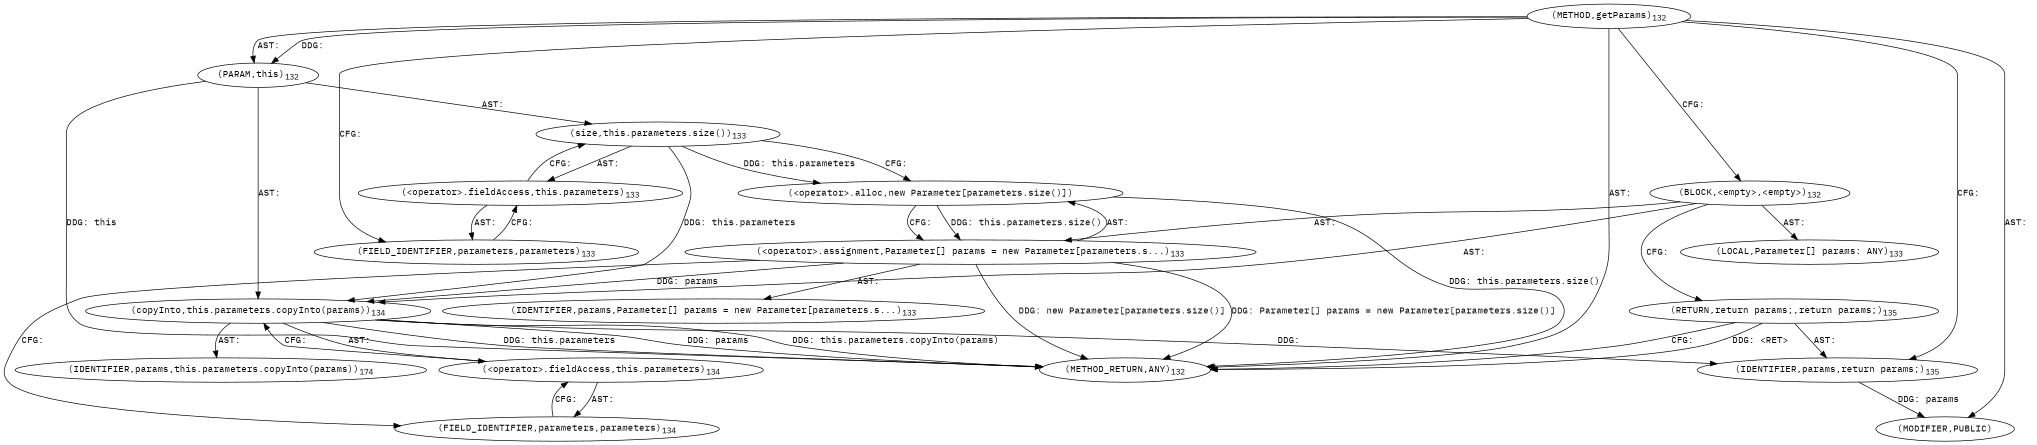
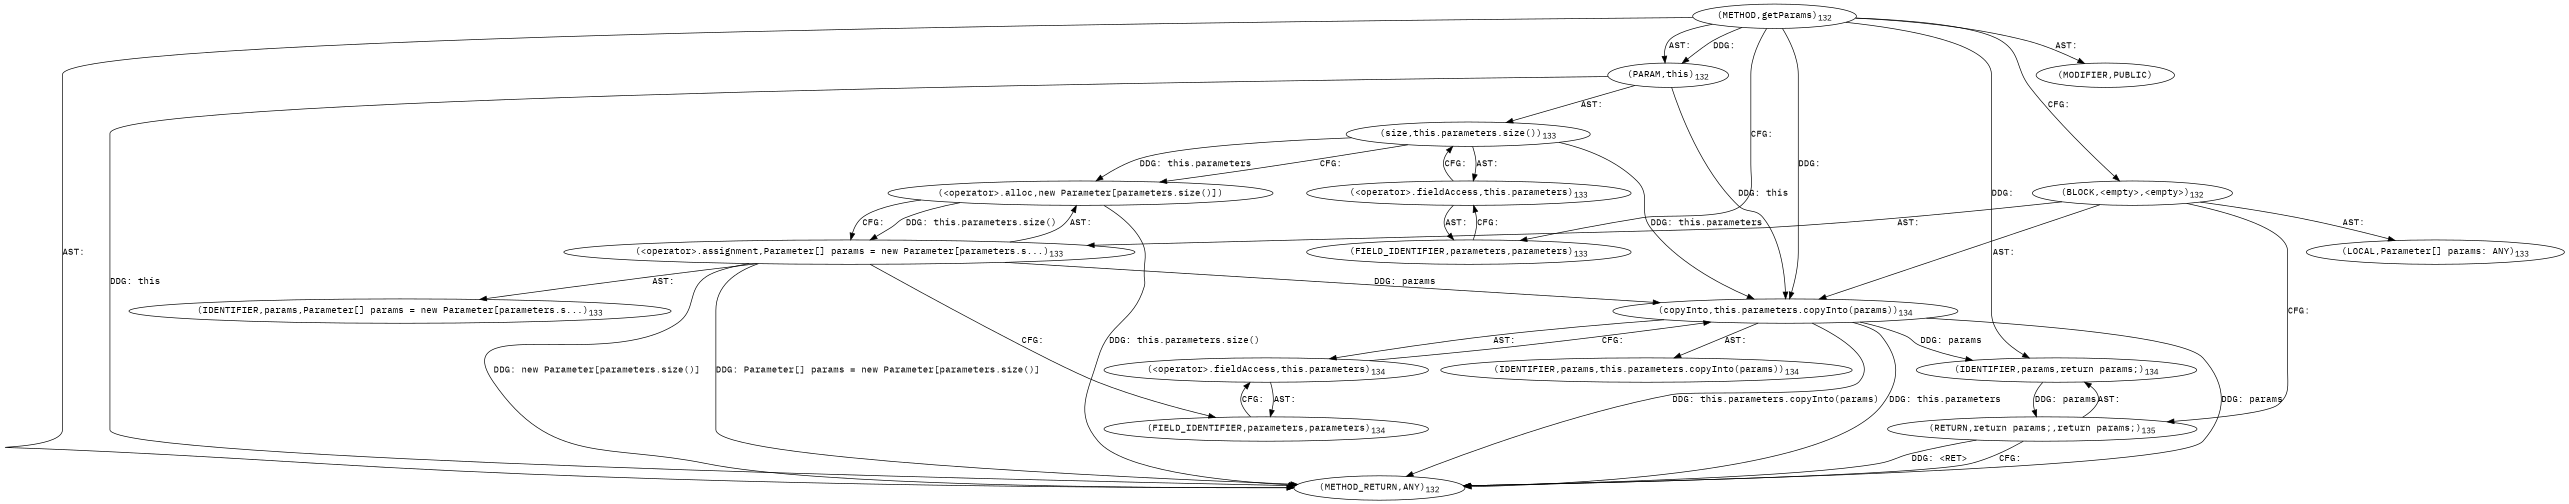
edge "(METHOD,getParams)" -> "(copyInto,this.parameters.copyInto(params))": added, label "DDG:"
edge "(PARAM,this)" -> "(copyInto,this.parameters.copyInto(params))": label "AST: " -> "DDG: this"
edge "(METHOD,getParams)" -> "(IDENTIFIER,params,return params;)": label "CFG: " -> "DDG: "
edge "(copyInto,this.parameters.copyInto(params))" -> "(IDENTIFIER,params,return params;)": label "DDG: " -> "DDG: params"
node "(IDENTIFIER,params,this.parameters.copyInto(params))": text "174" -> "134"
node "(IDENTIFIER,params,return params;)": text "135" -> "134"
edge "(IDENTIFIER,params,return params;)" -> "(MODIFIER,PUBLIC)": now "(IDENTIFIER,params,return params;)" -> "(RETURN,return params;,return params;)"
